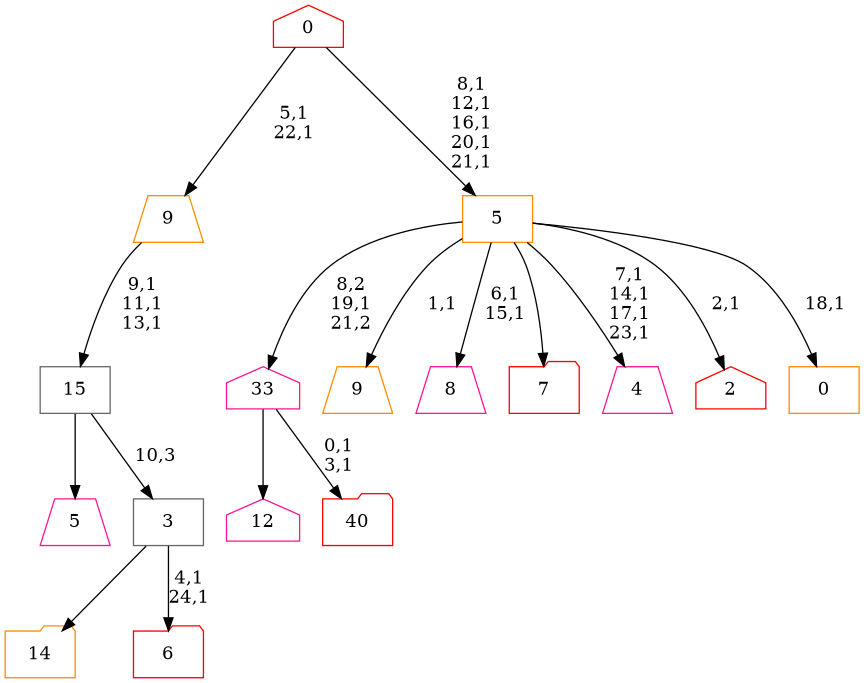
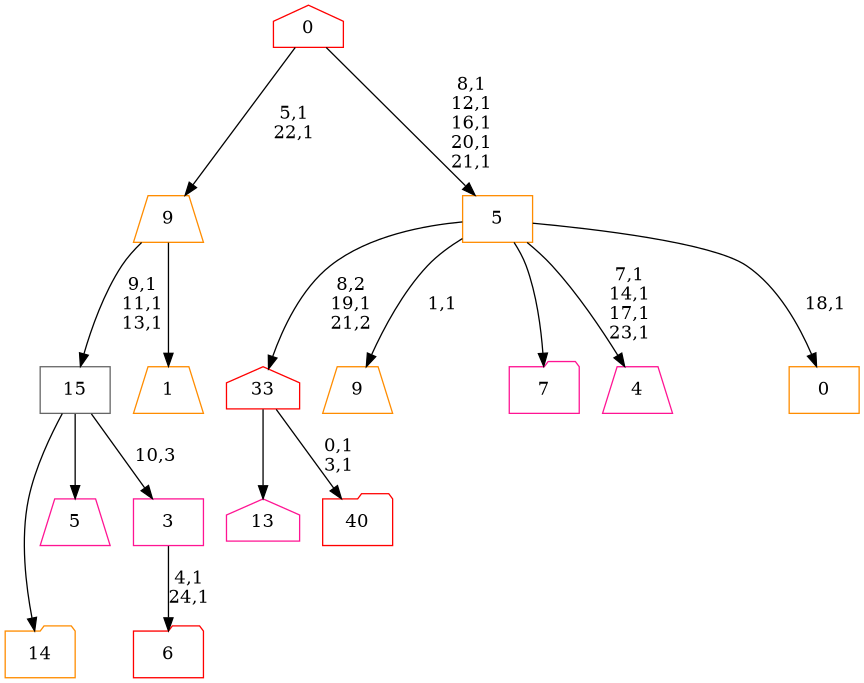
node "1": added
node "33": color deeppink -> red
node "8": removed
node "7": color red -> deeppink
node "2": removed
node "3": color gray40 -> deeppink
node "12": label "12" -> "13"
edge "3" -> "14": now "15" -> "14"
